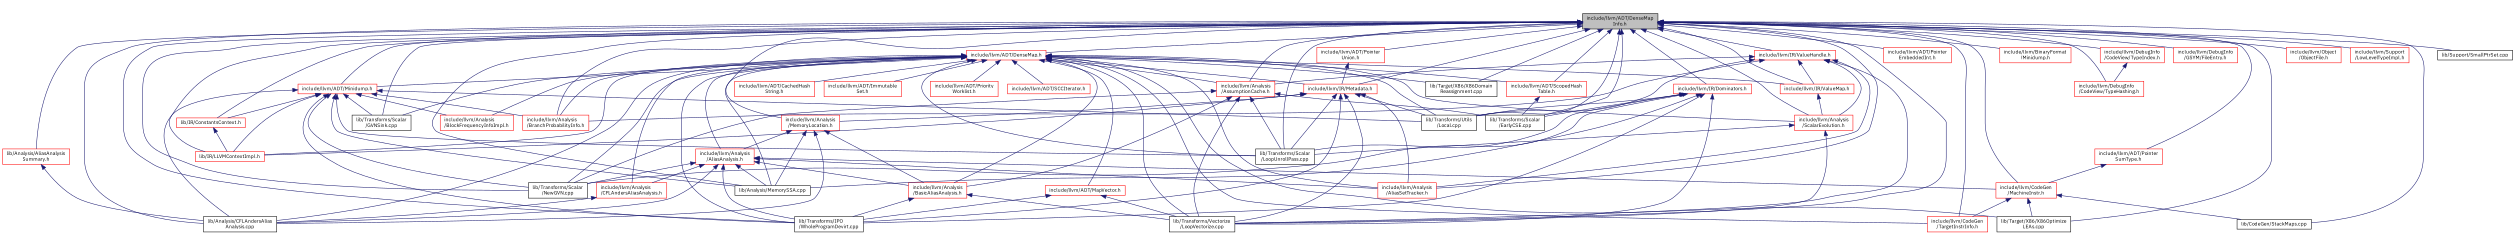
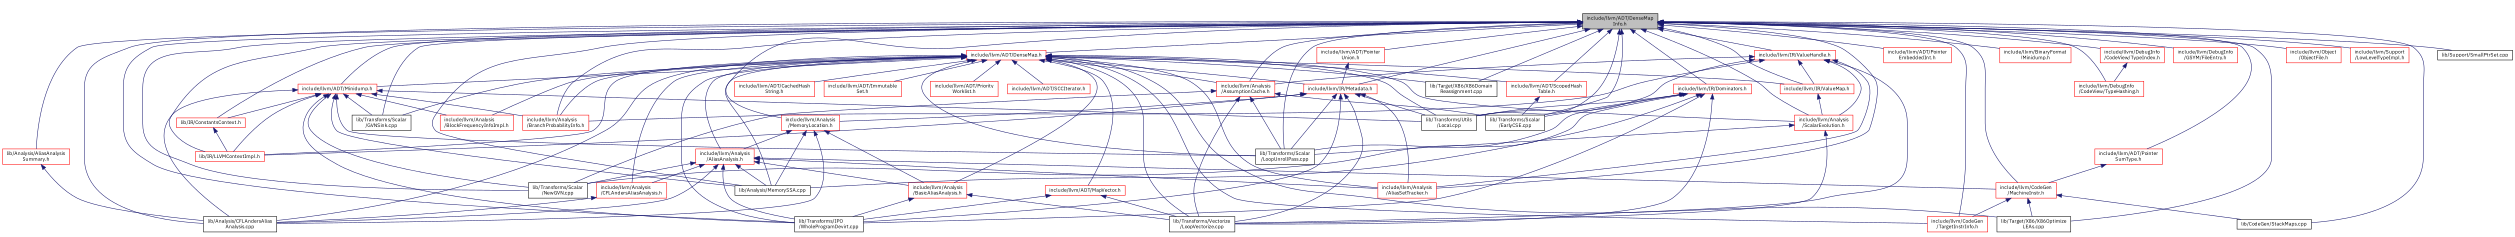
edge "lib/Transforms/Scalar /NewGVN.cpp" -> "include/llvm/ADT/DenseMap.h": removed
edge "include/llvm/Analysis /BasicAliasAnalysis.h" -> "include/llvm/Analysis /AssumptionCache.h": removed
edge "lib/Transforms/Vectorize /LoopVectorize.cpp" -> "include/llvm/ADT/DenseMap Info.h": removed
